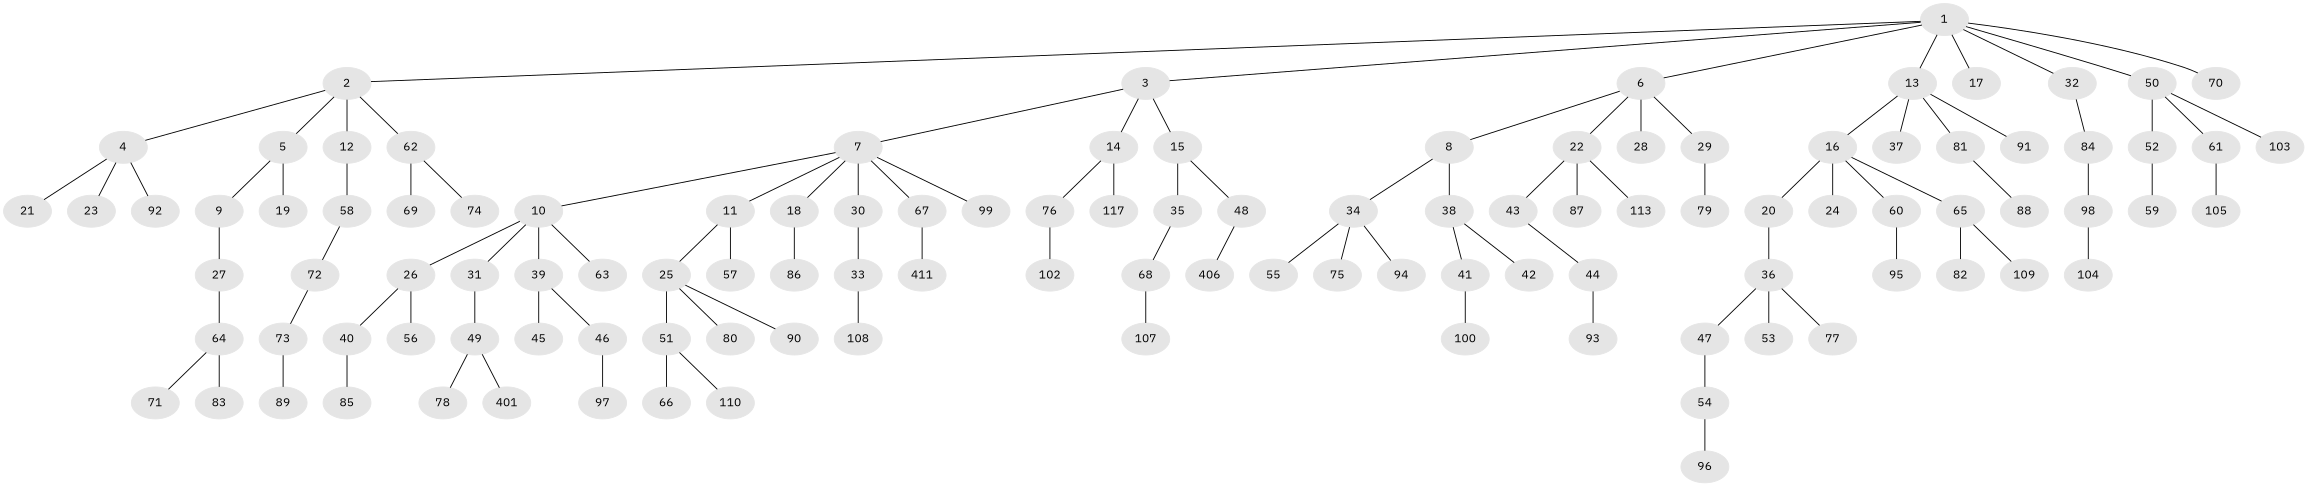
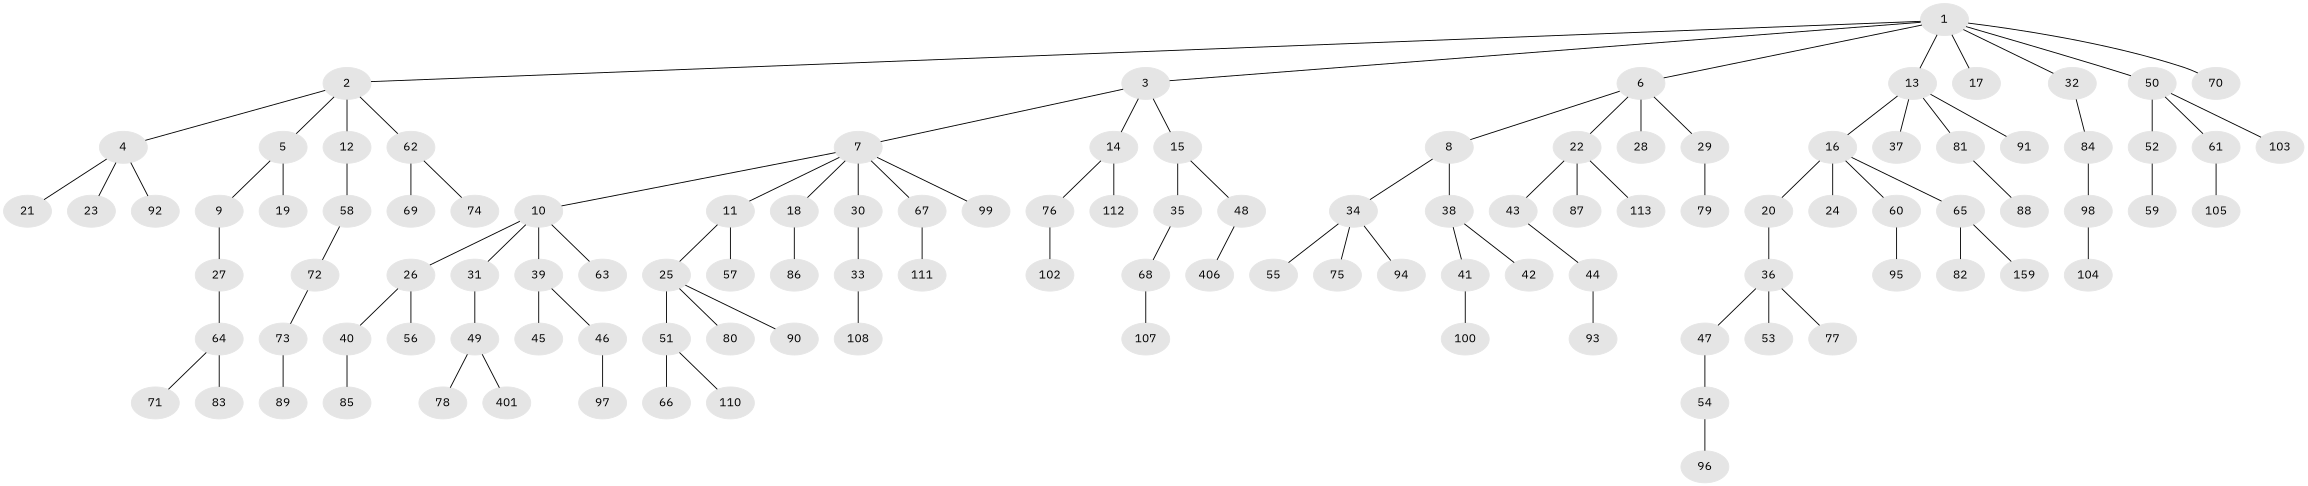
node "117": label "117" -> "112"
node "411": label "411" -> "111"
node "109": label "109" -> "159"
